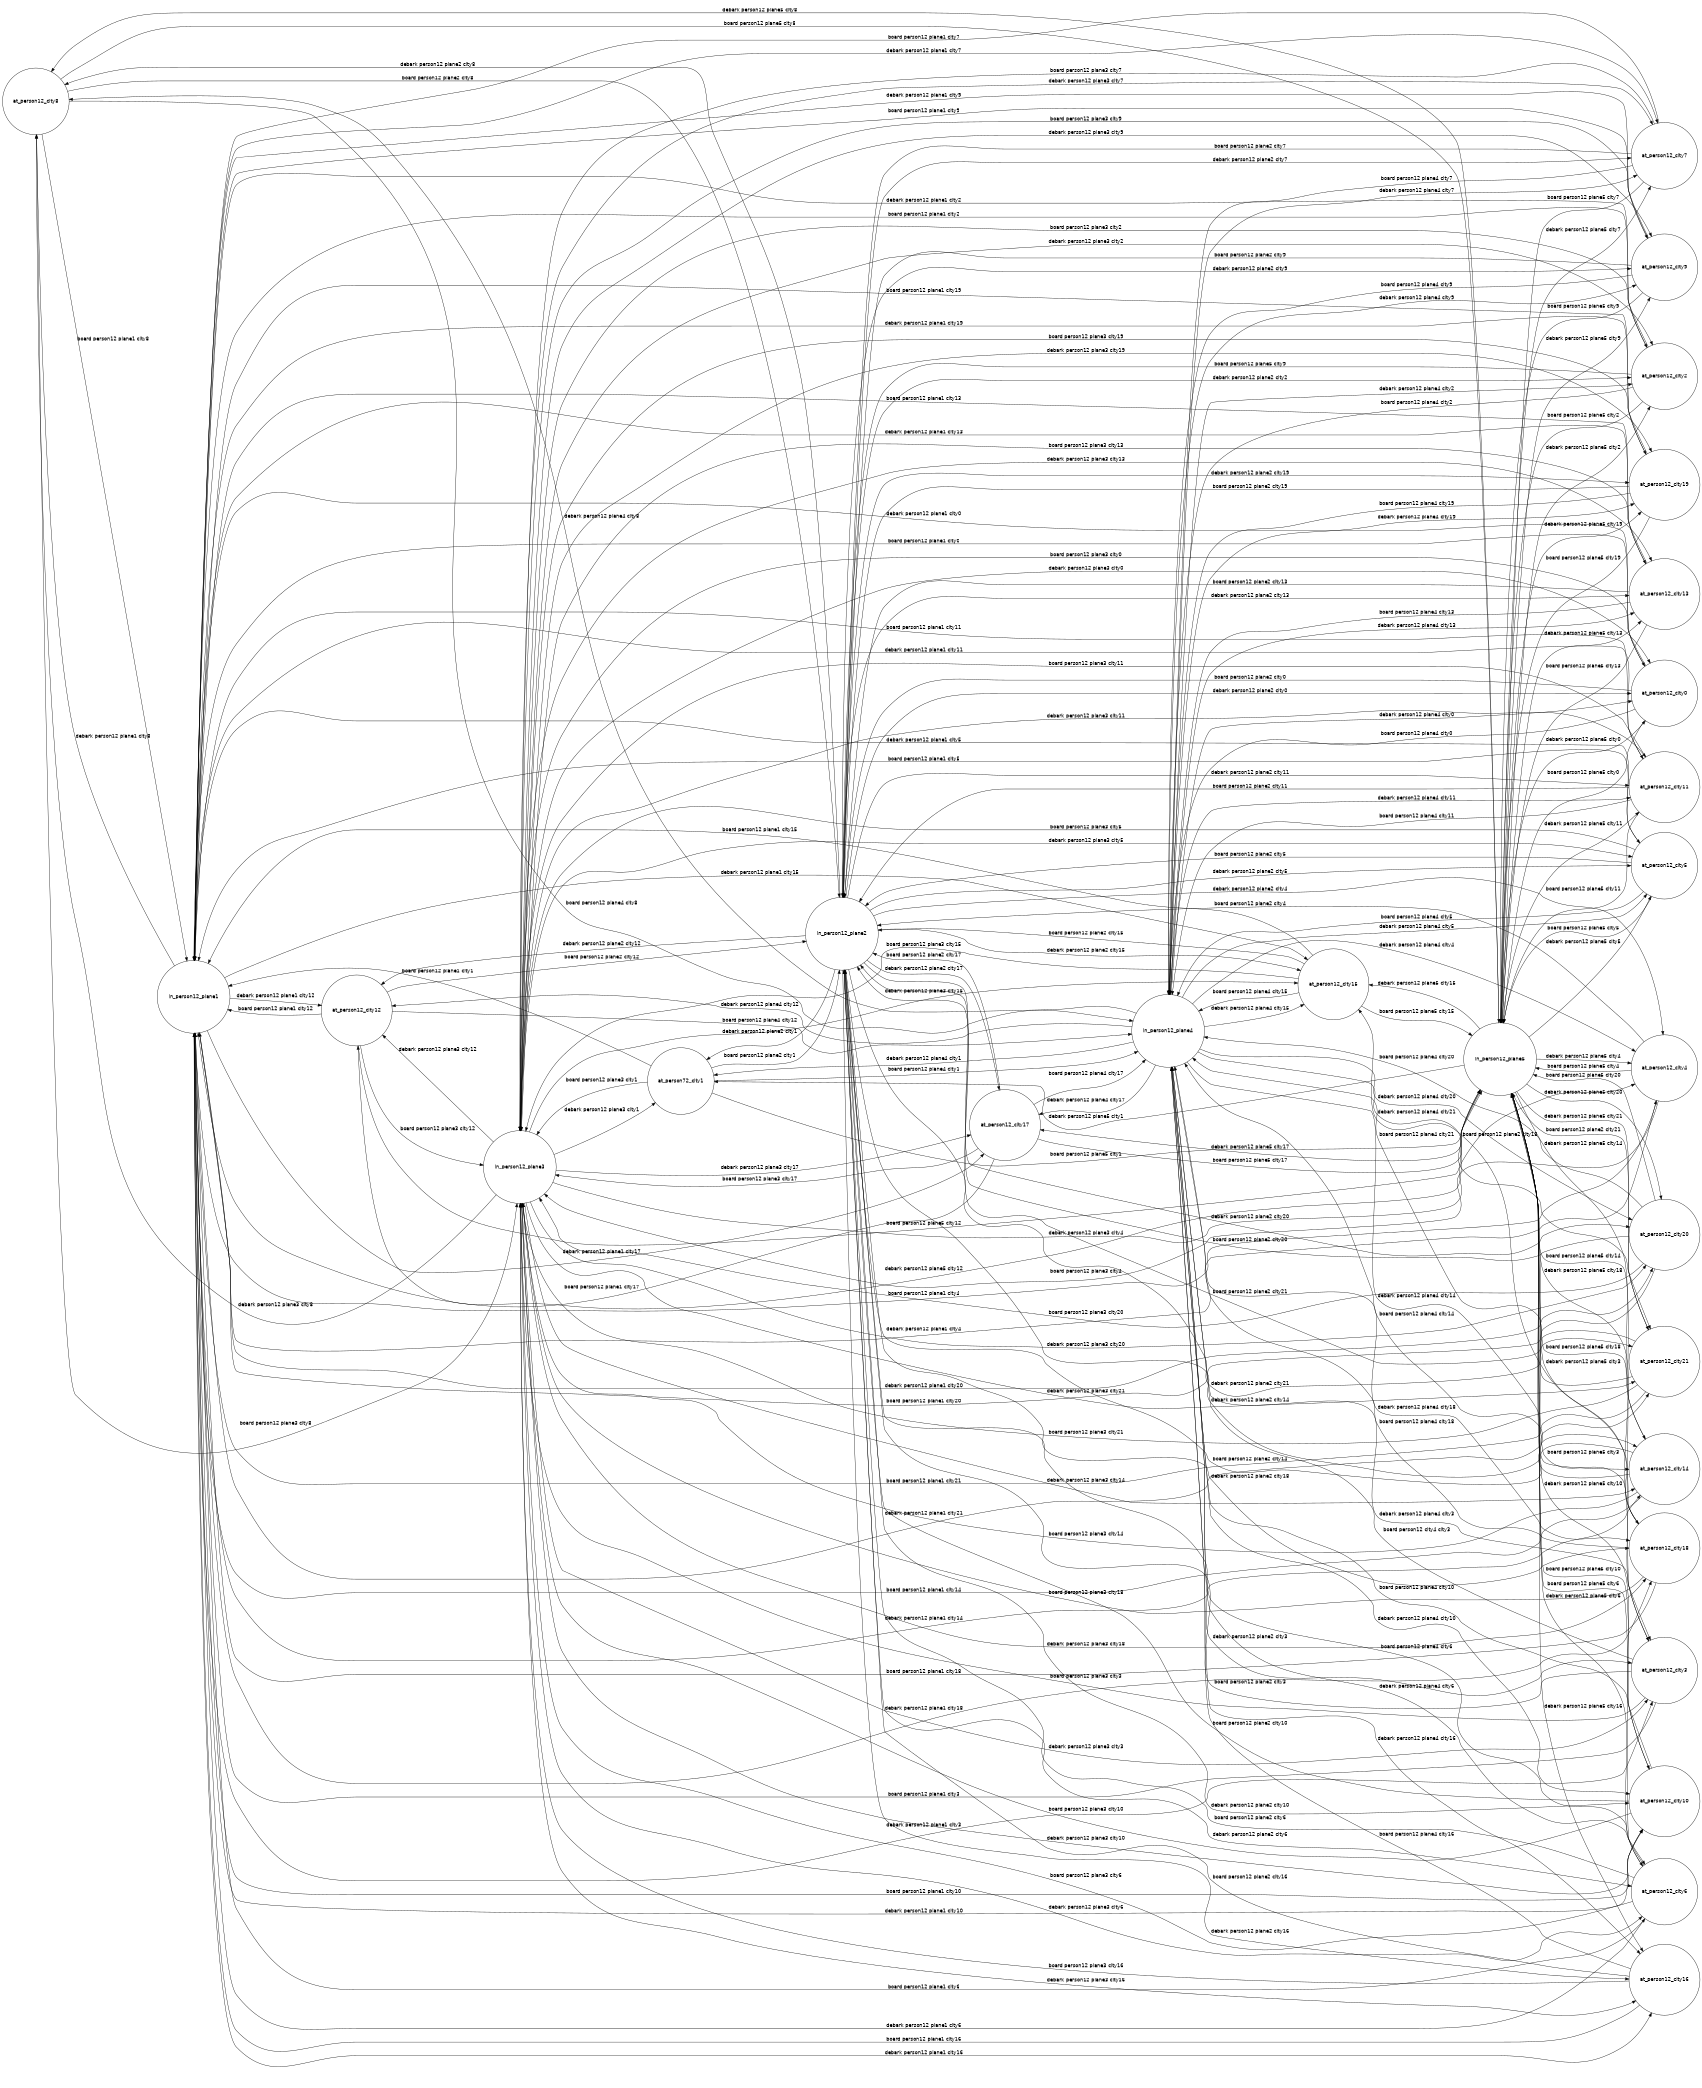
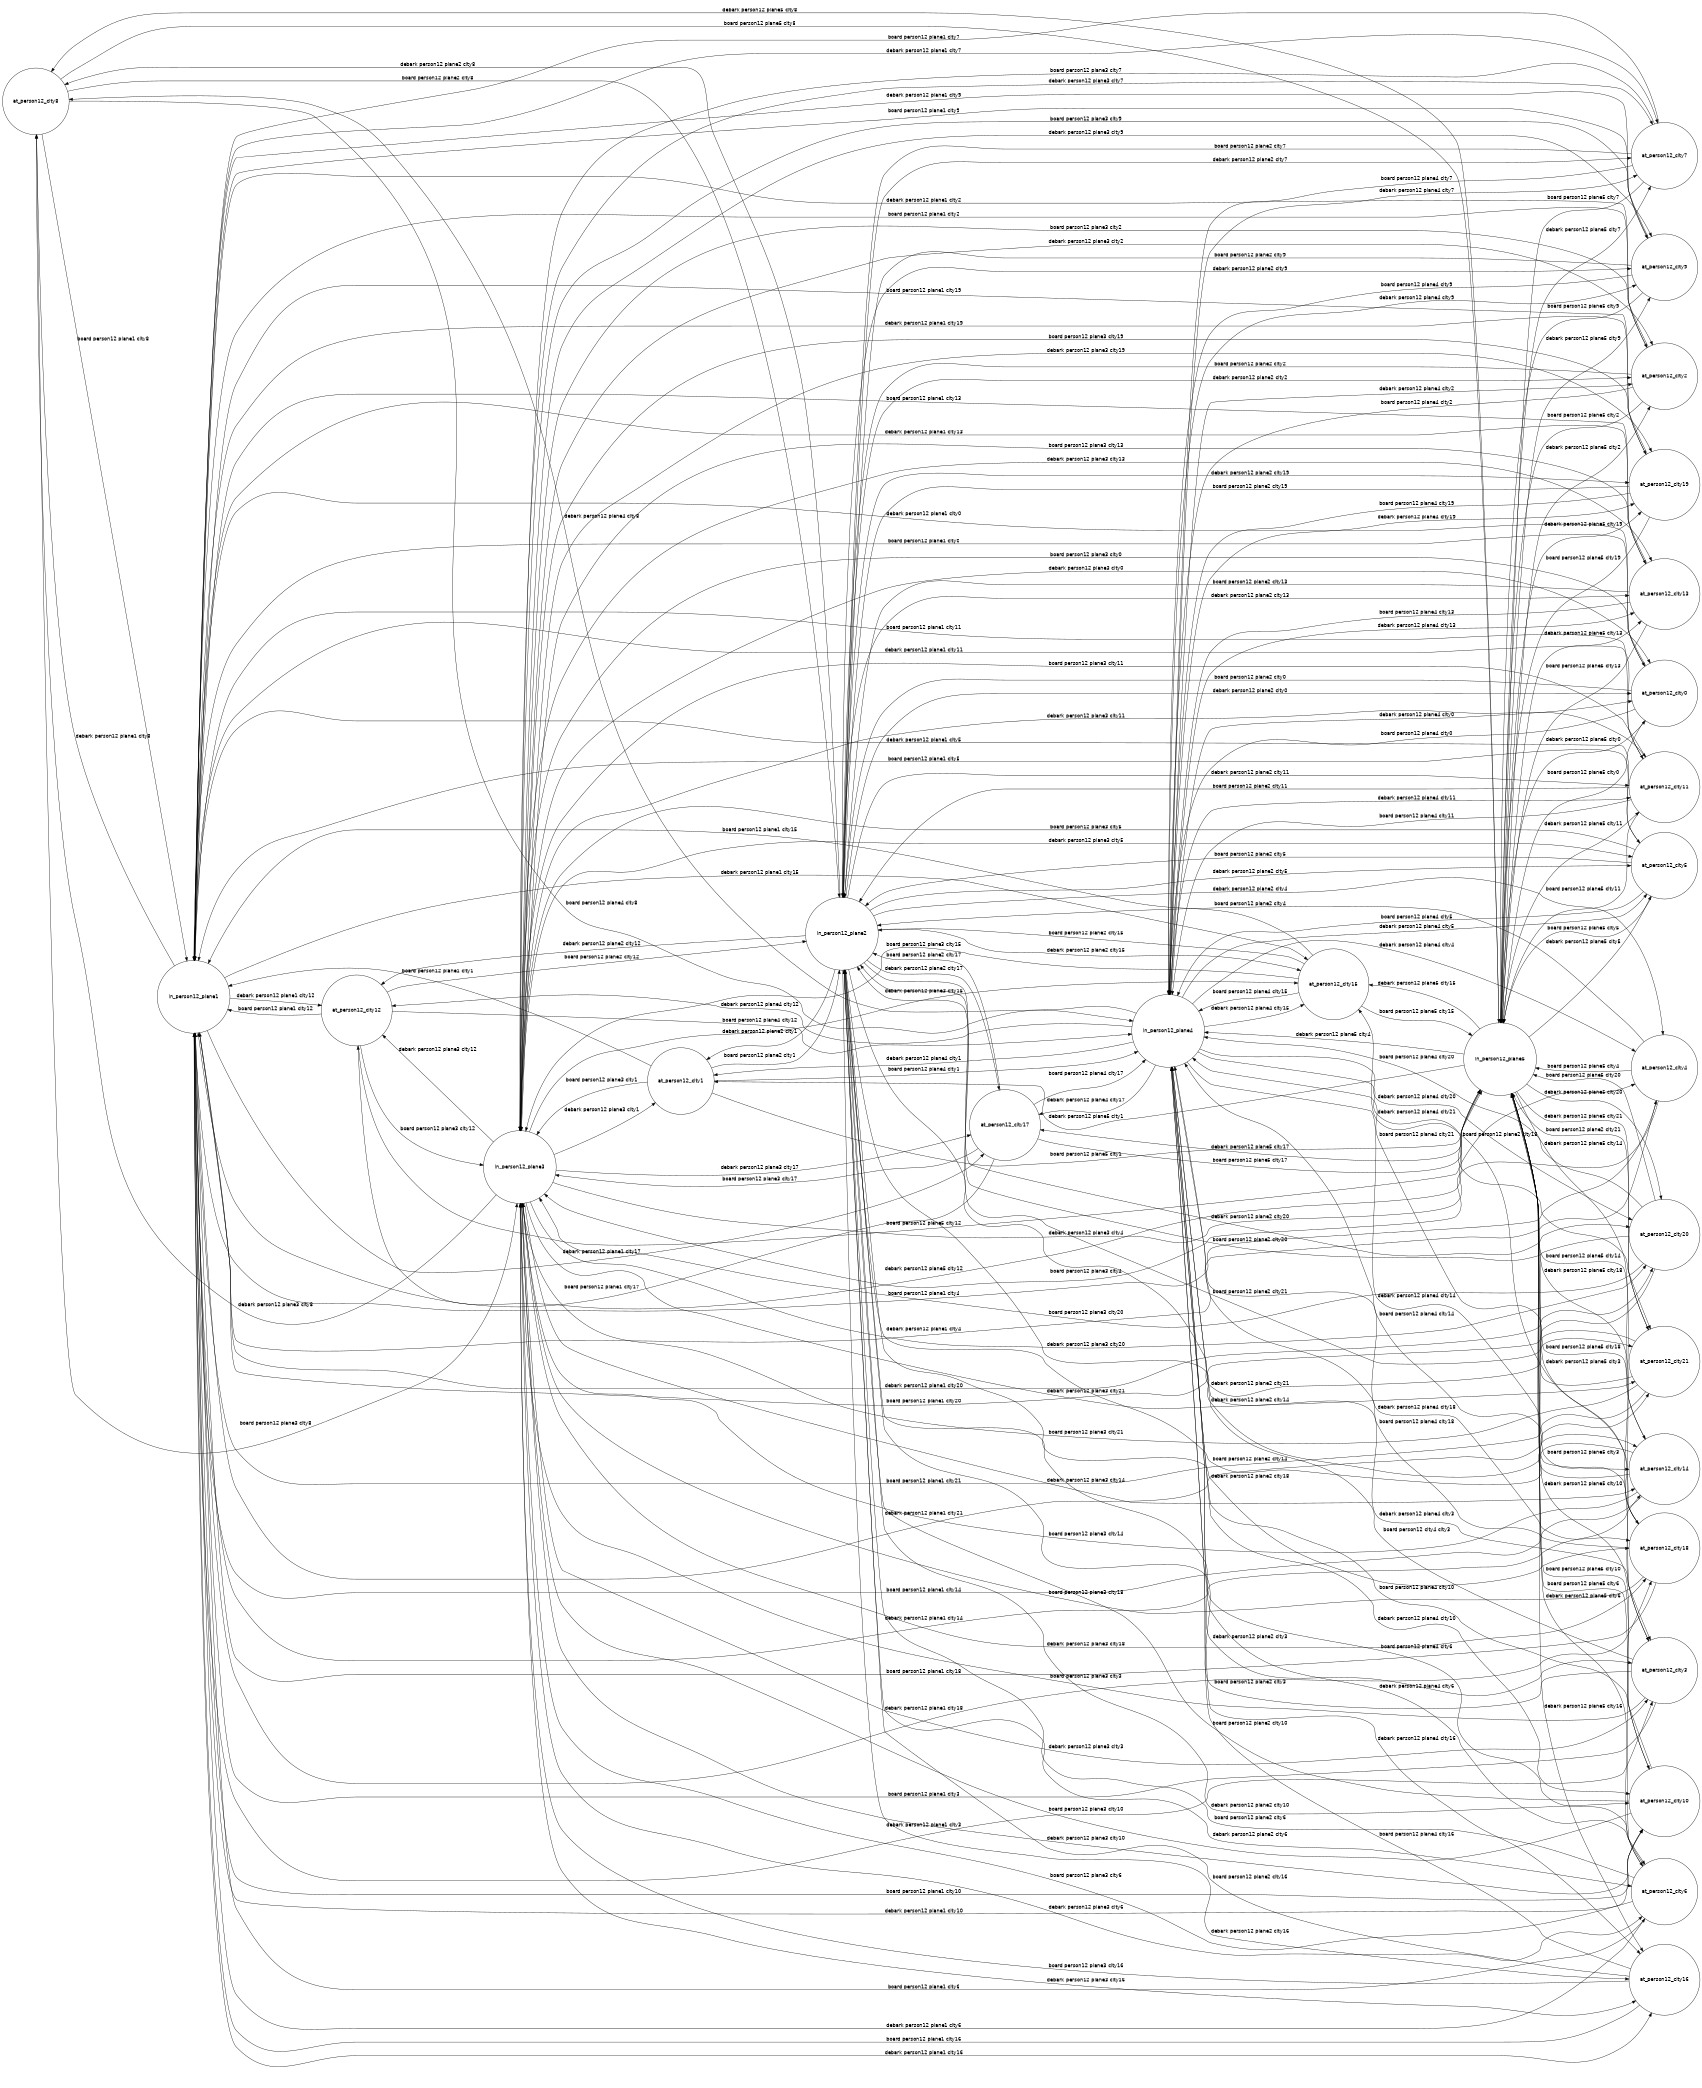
edge "at_person12_city2" -> "in_person12_plane2": label "board person12 plane5 city9" -> "board person12 plane2 city2"
edge "in_person12_plane5" -> "at_person12_city4": now "in_person12_plane5" -> "in_person12_plane4"
node "at_person72_city1": label "at_person72_city1" -> "at_person12_city1"
